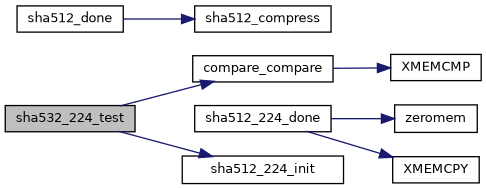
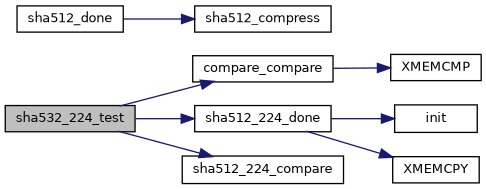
edge "sha532_224_test" -> "sha512_224_done": added
node "zeromem": label "zeromem" -> "init"
node "sha512_224_init": label "sha512_224_init" -> "sha512_224_compare"
